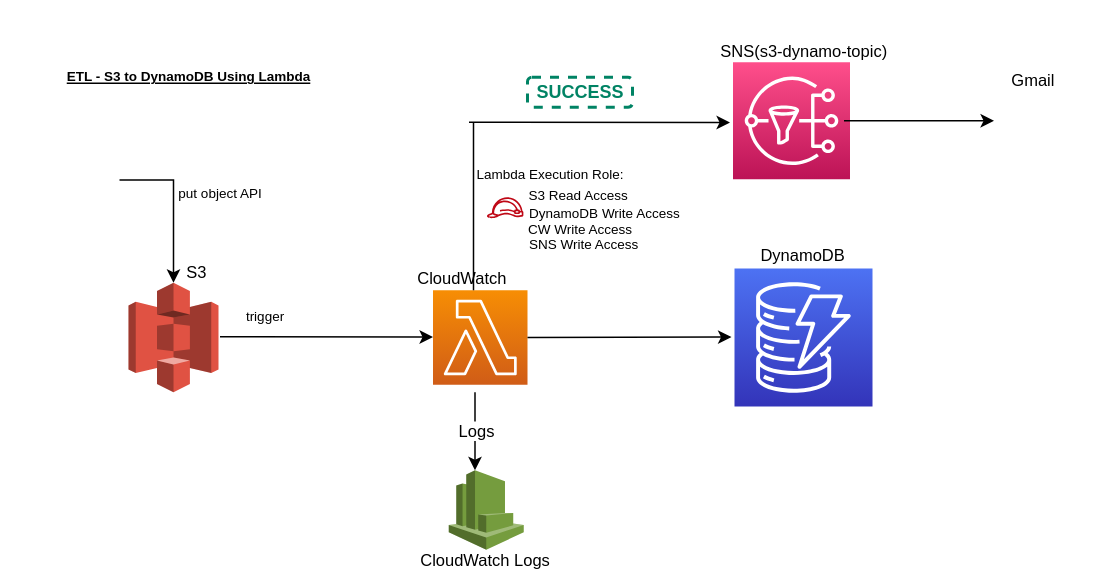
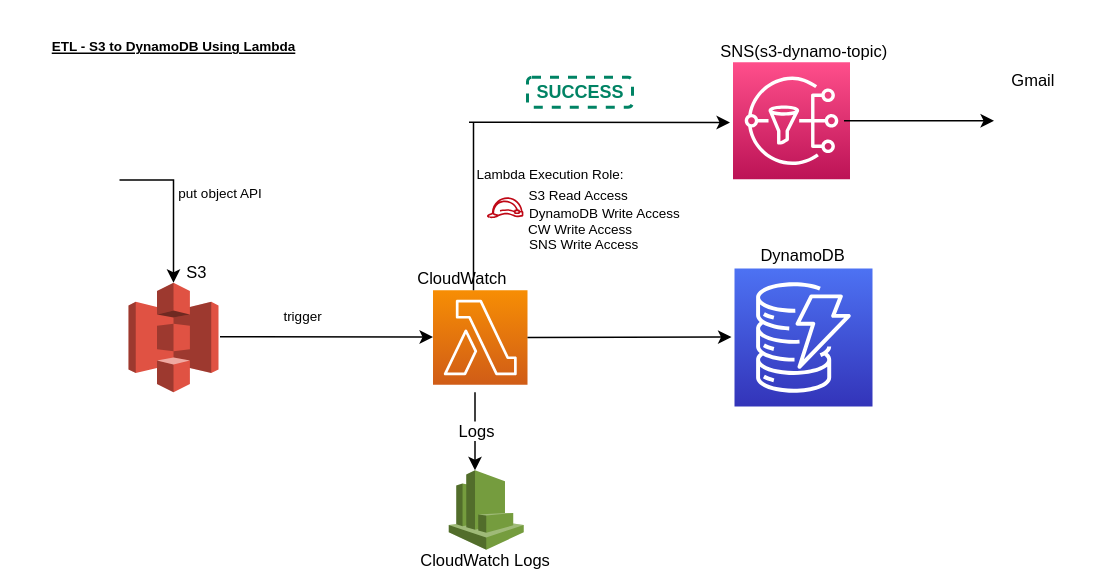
node "ETL - S3 to DynamoDB Using Lambda": moved (188, 77) -> (173, 47)
node "trigger": moved (265, 317) -> (302, 317)
